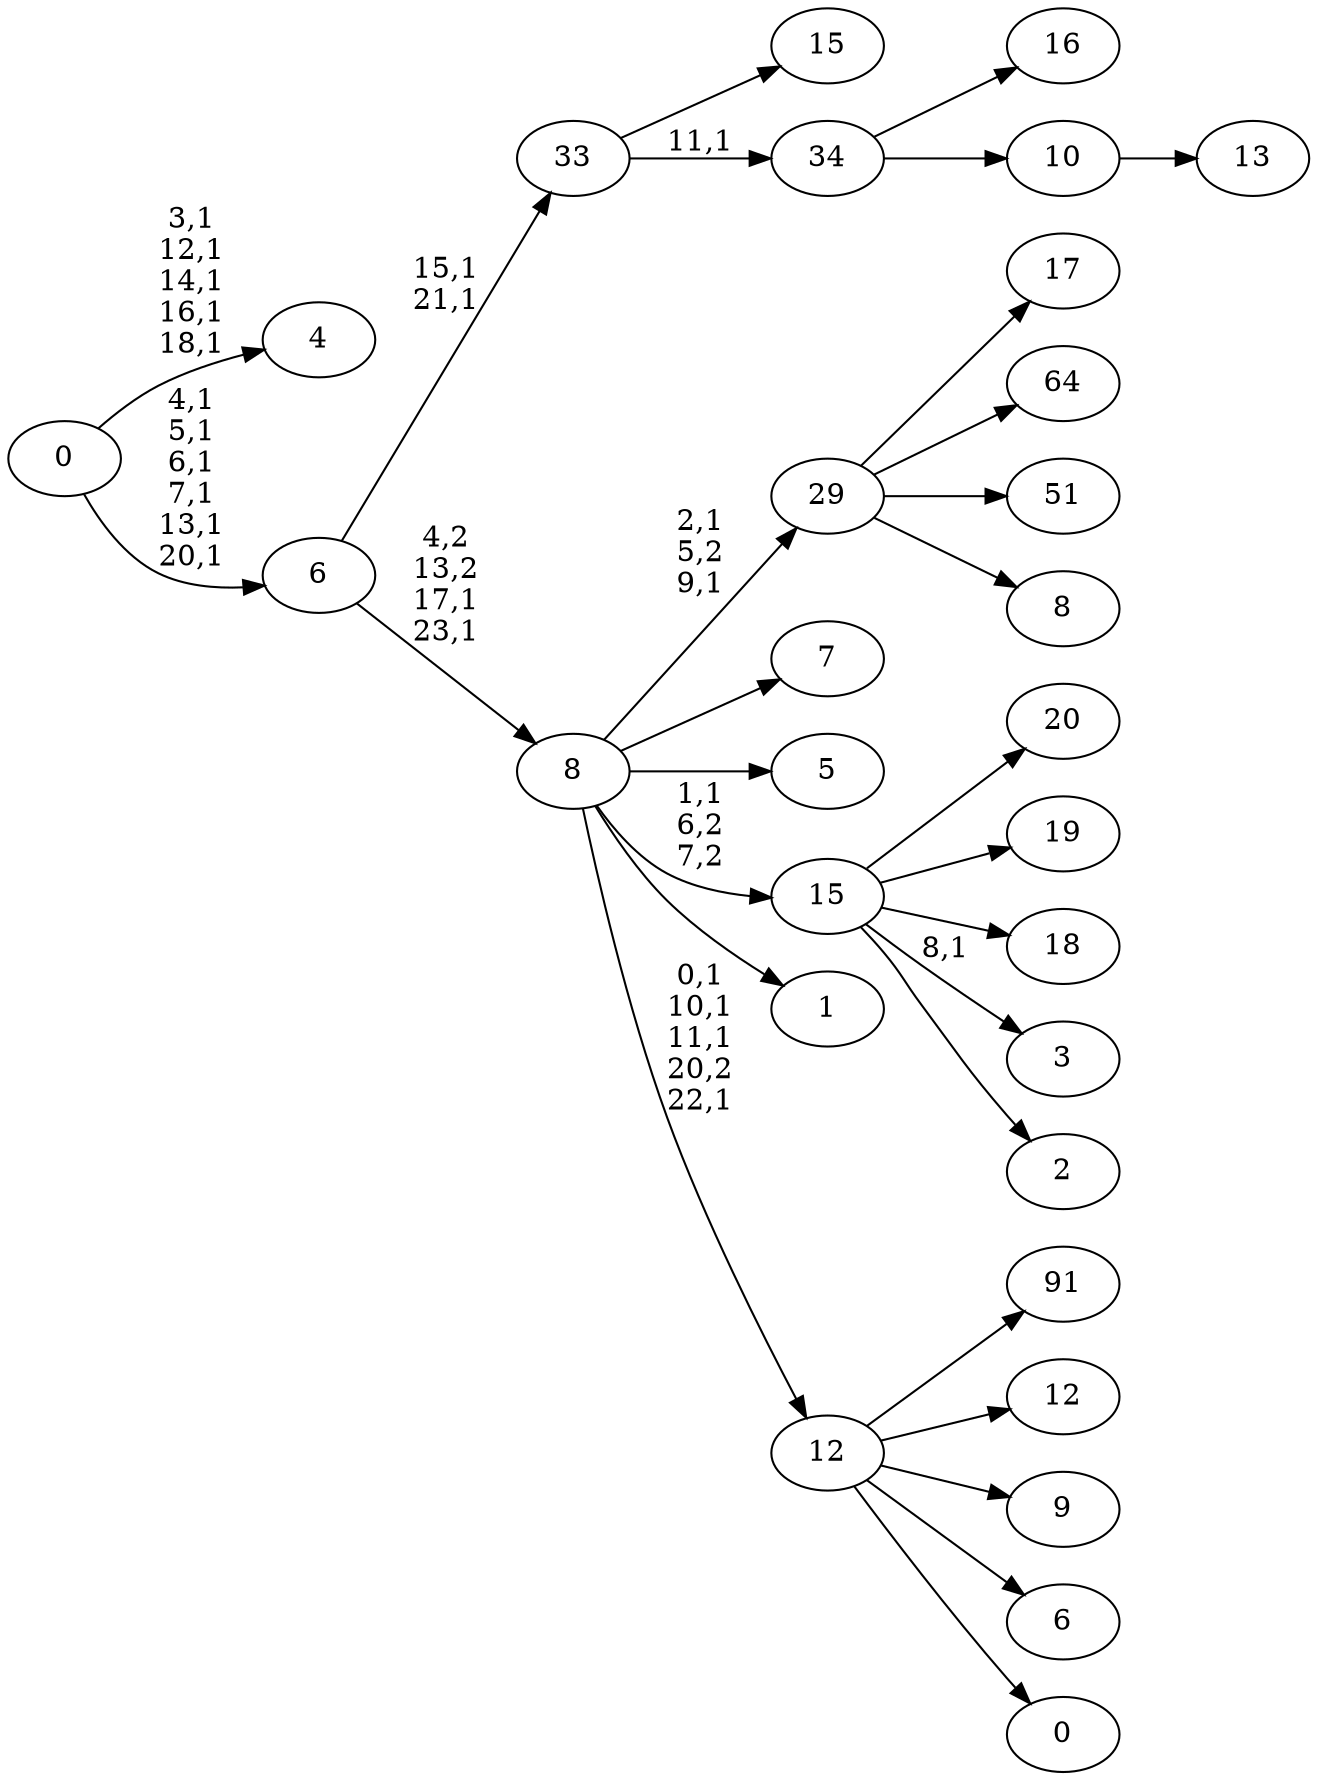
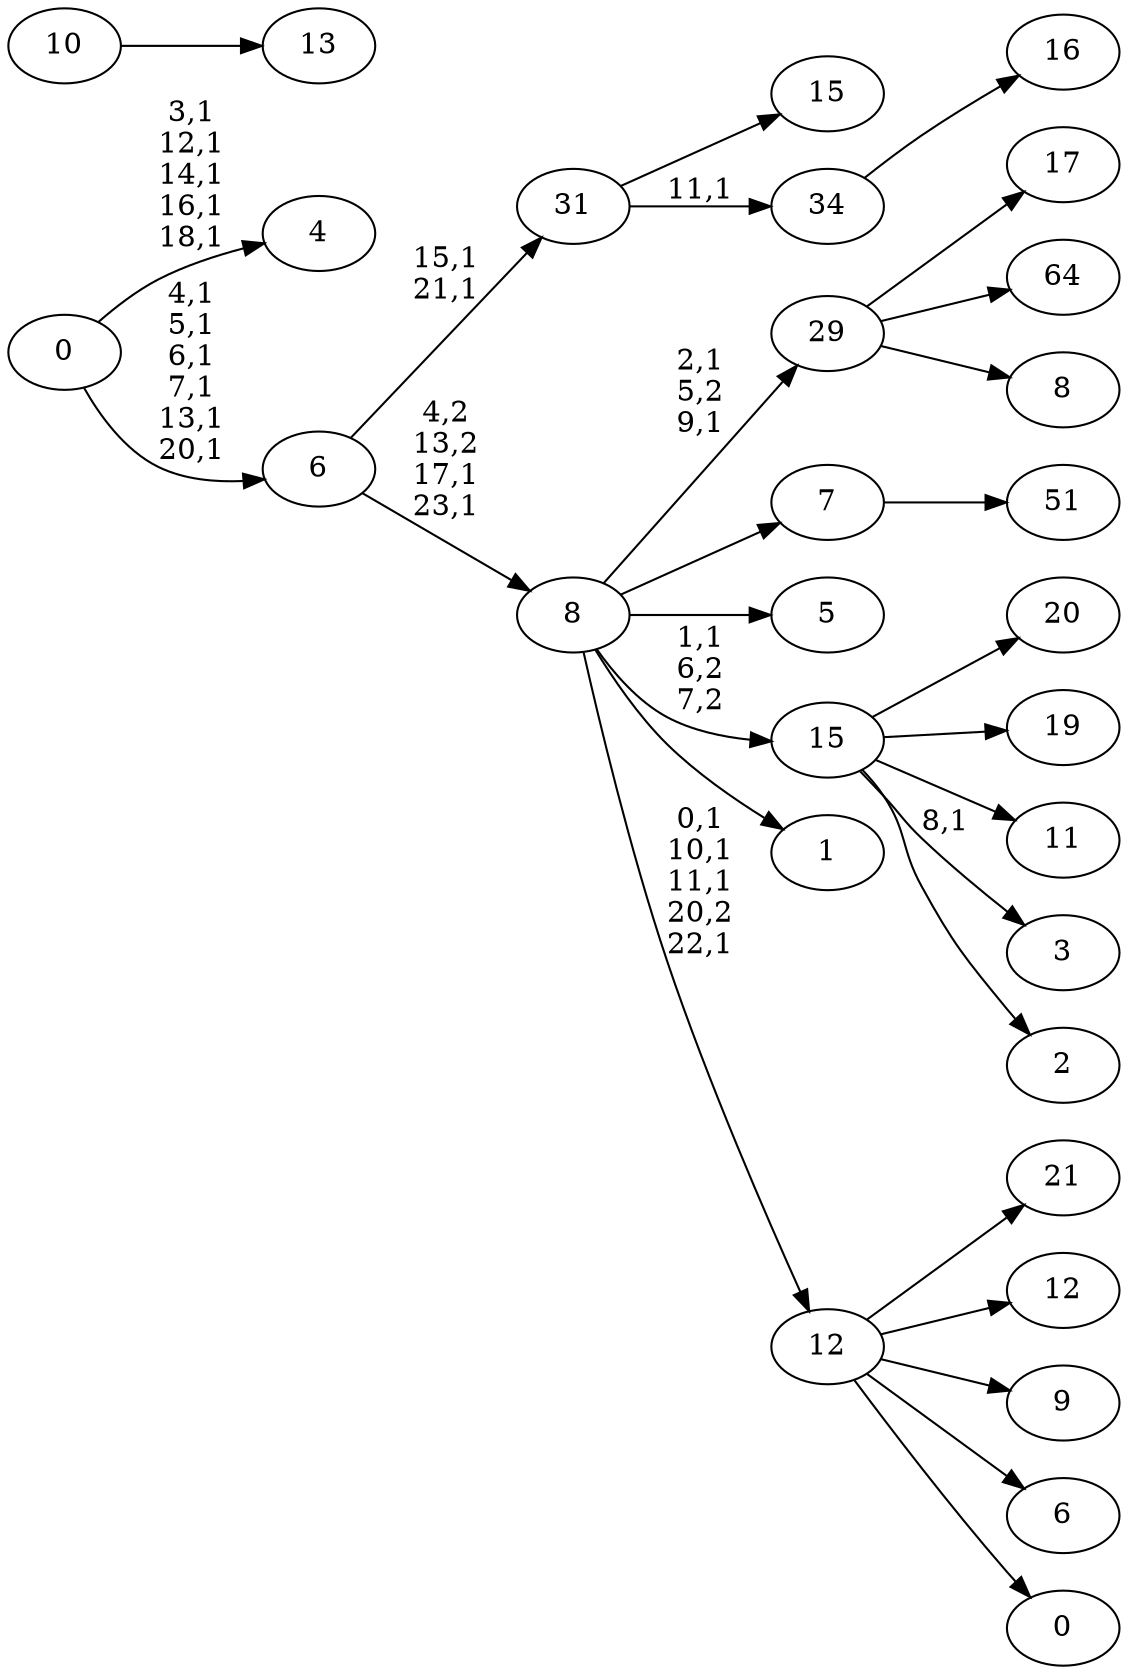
node "33": label "33" -> "31"
edge "34" -> "10": removed
edge "29" -> "51": now "7" -> "51"
node "18": label "18" -> "11"
node "91": label "91" -> "21"
